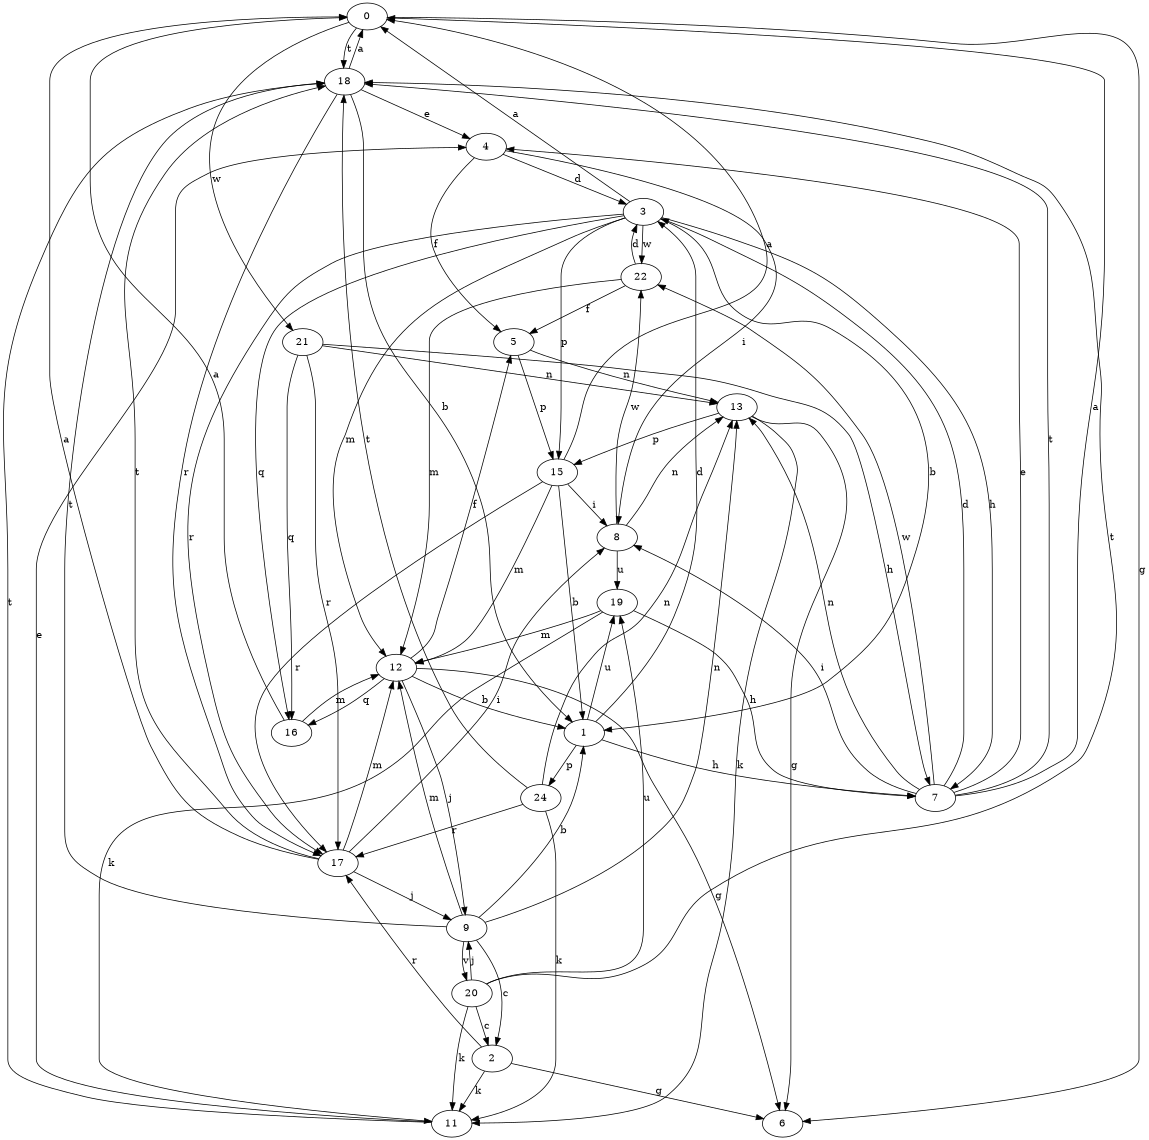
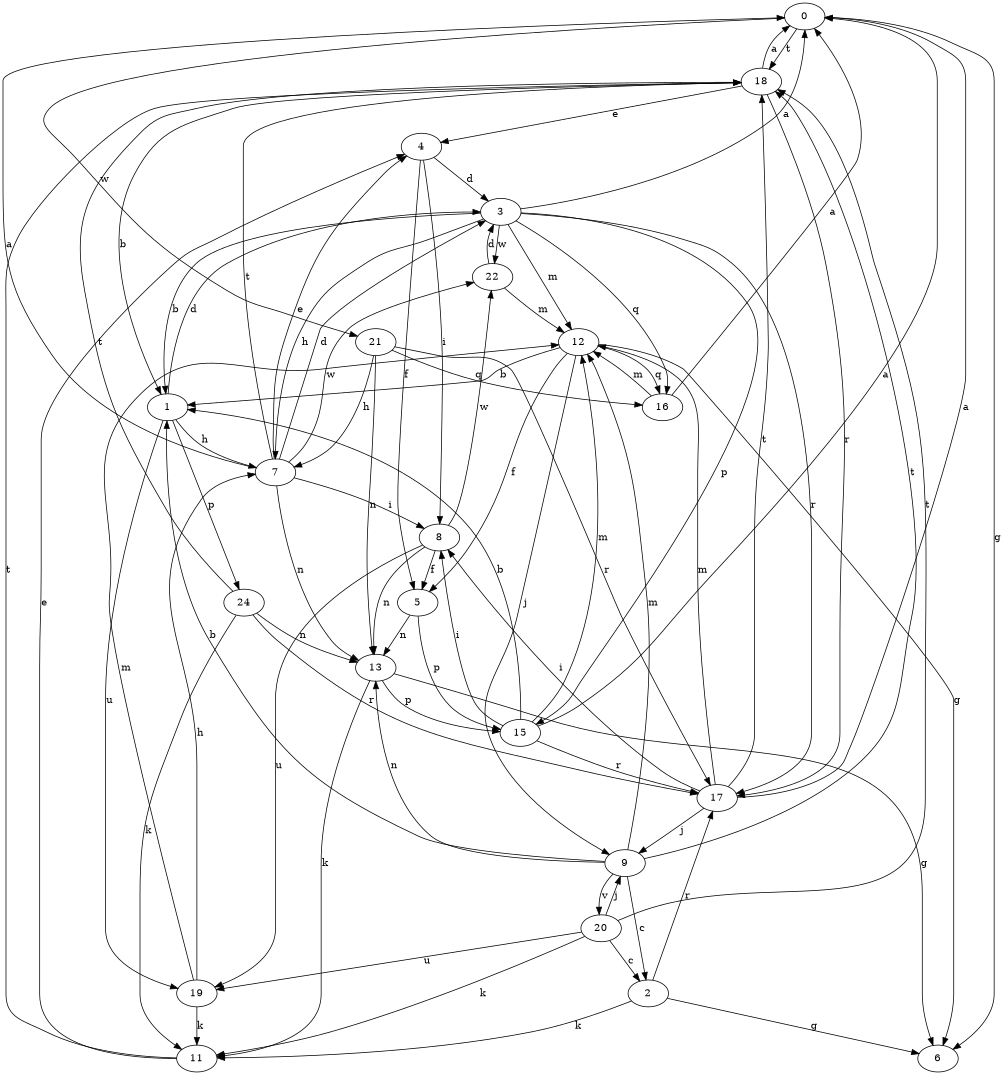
edge "22" -> "5": now "8" -> "5"
